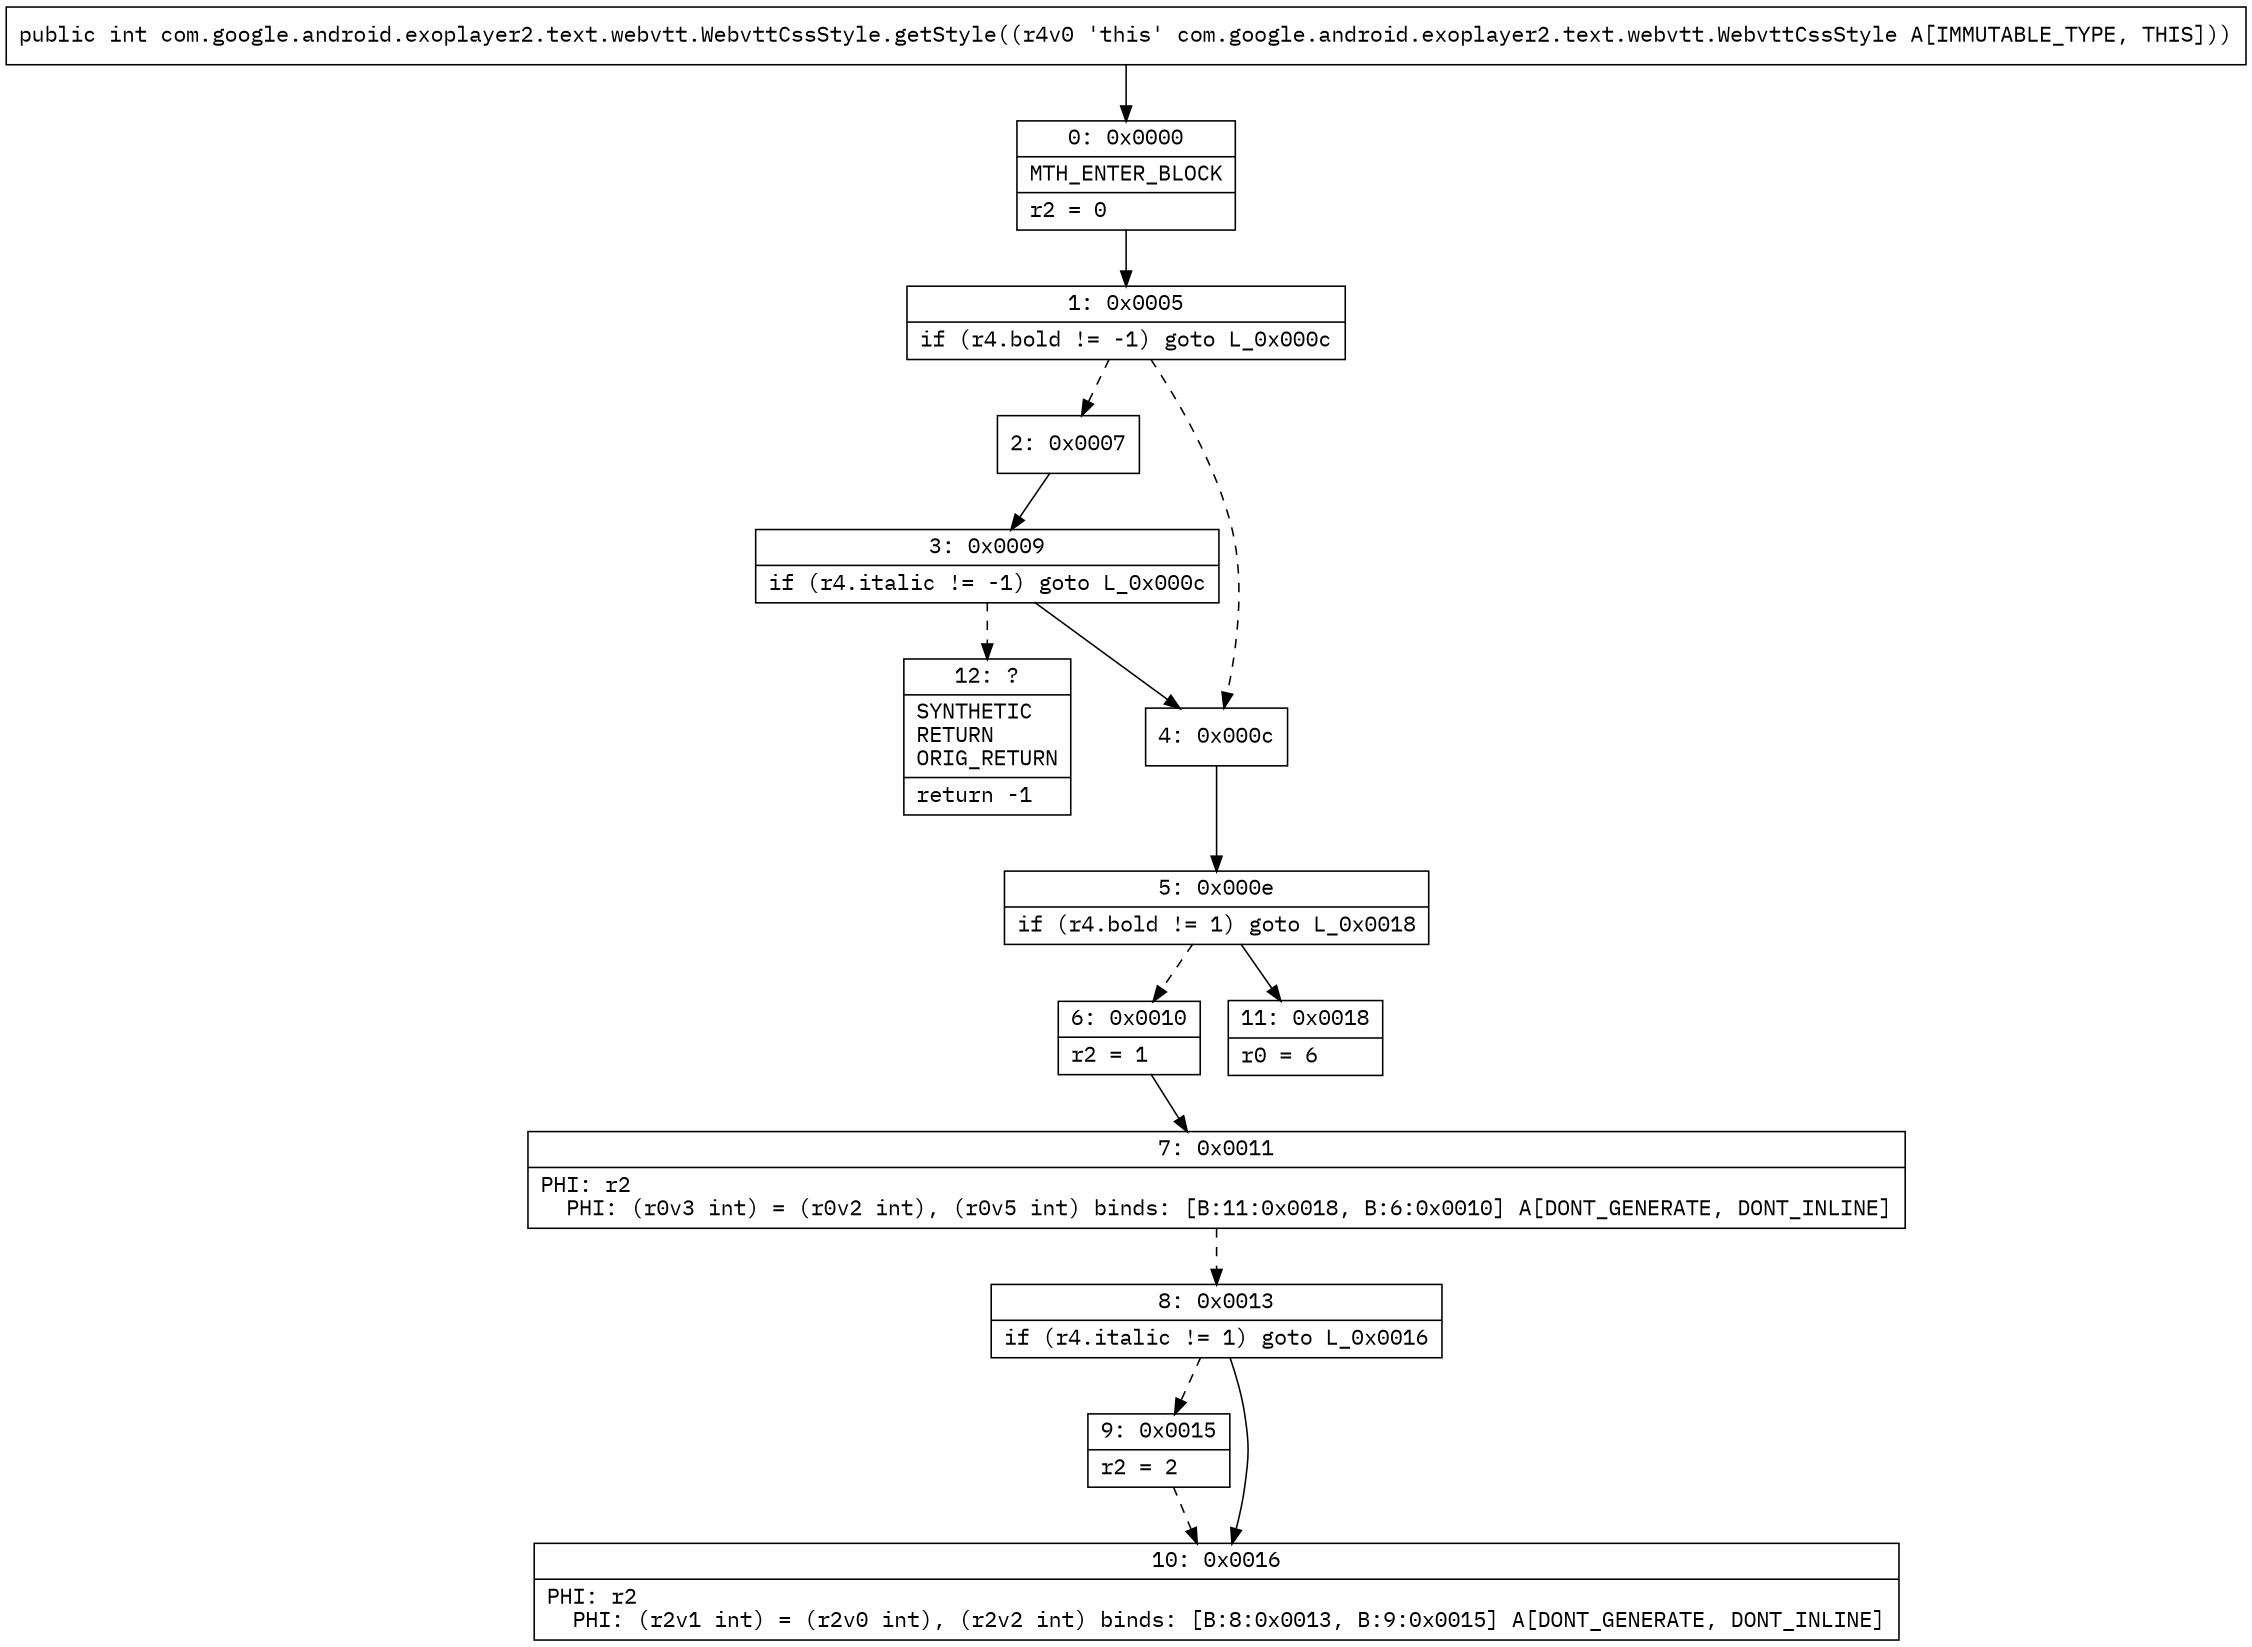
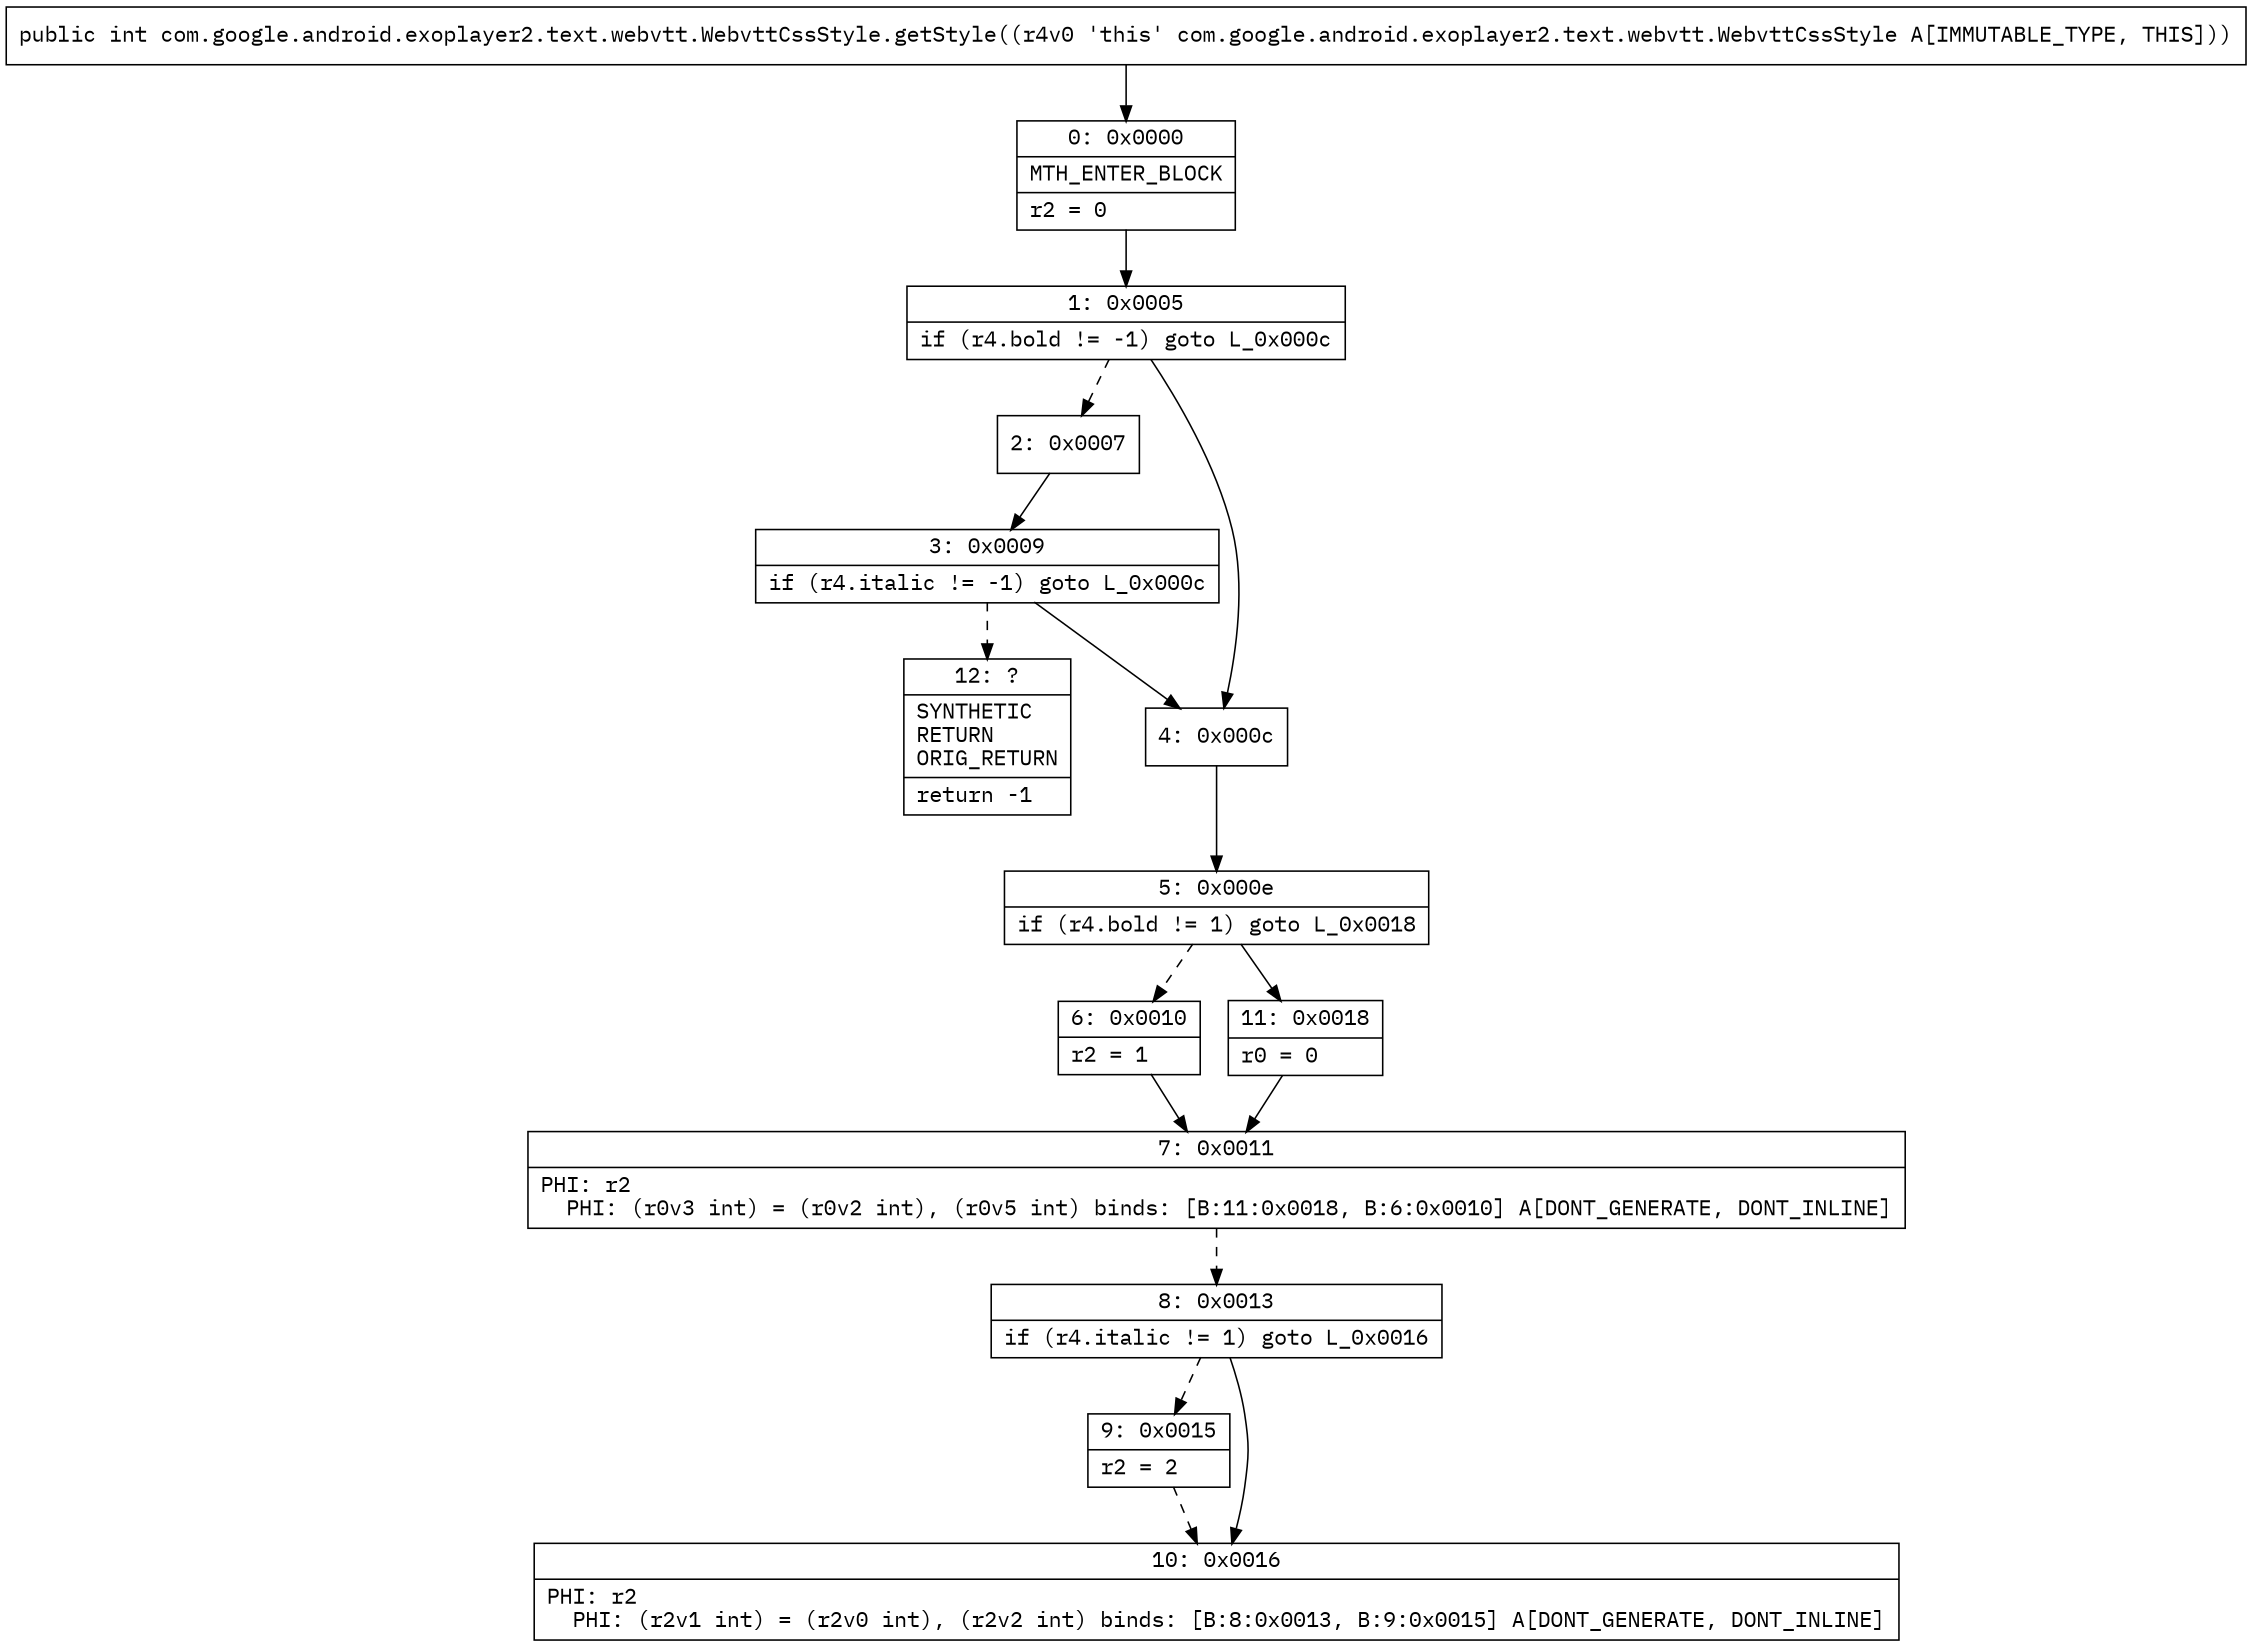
edge "1: 0x0005" -> "4: 0x000c": style dashed -> solid
node "11: 0x0018": text "r0 = 6" -> "r0 = 0"
edge "11: 0x0018" -> "7: 0x0011": added
